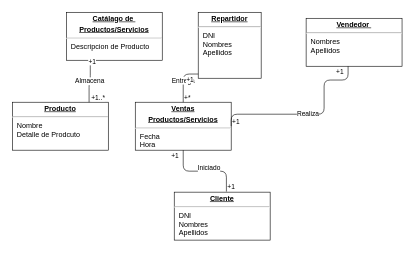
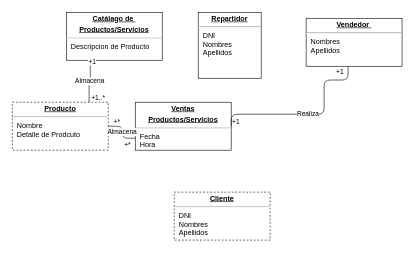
edge "Repartidor DNI Nombres Apellidos" -- "Ventas Productos/Servicios Fecha Hora": removed, labels "+1", "Entrega", "+*"
node "Producto Nombre Detalle de Prodcuto": style solid -> dashed
edge "Producto Nombre Detalle de Prodcuto" -- "Ventas Productos/Servicios Fecha Hora": added, labels "+*", "Almacena", "+*"
edge "Ventas Productos/Servicios Fecha Hora" -- "Cliente DNI Nombres Apellidos": removed, labels "+1", "Iniciado", "+1"
node "Cliente DNI Nombres Apellidos": style solid -> dashed
